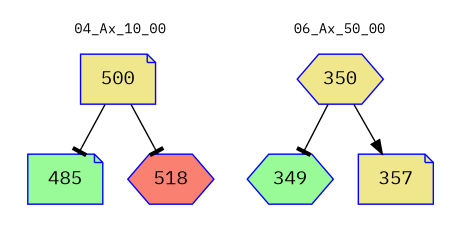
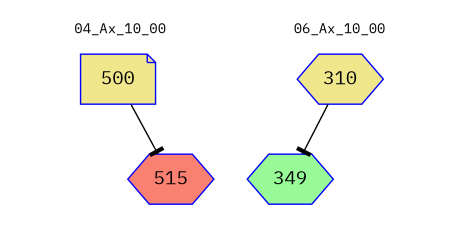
cluster "06_Ax_50_00": label "06_Ax_50_00" -> "06_Ax_10_00"
node "350": label "350" -> "310"
node "485": removed
node "518": label "518" -> "515"
node "357": removed
